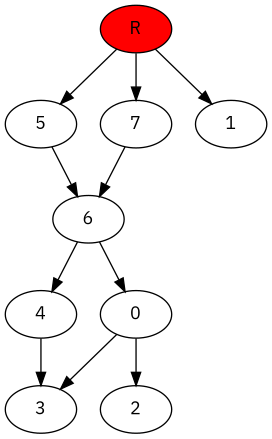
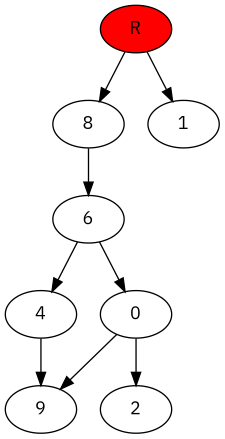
node "5": removed
node "7": label "7" -> "8"
node "3": label "3" -> "9"
